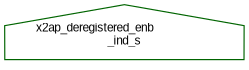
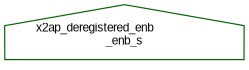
node "x2ap_deregistered_enb _ind_s": label "x2ap_deregistered_enb _ind_s" -> "x2ap_deregistered_enb _enb_s"
